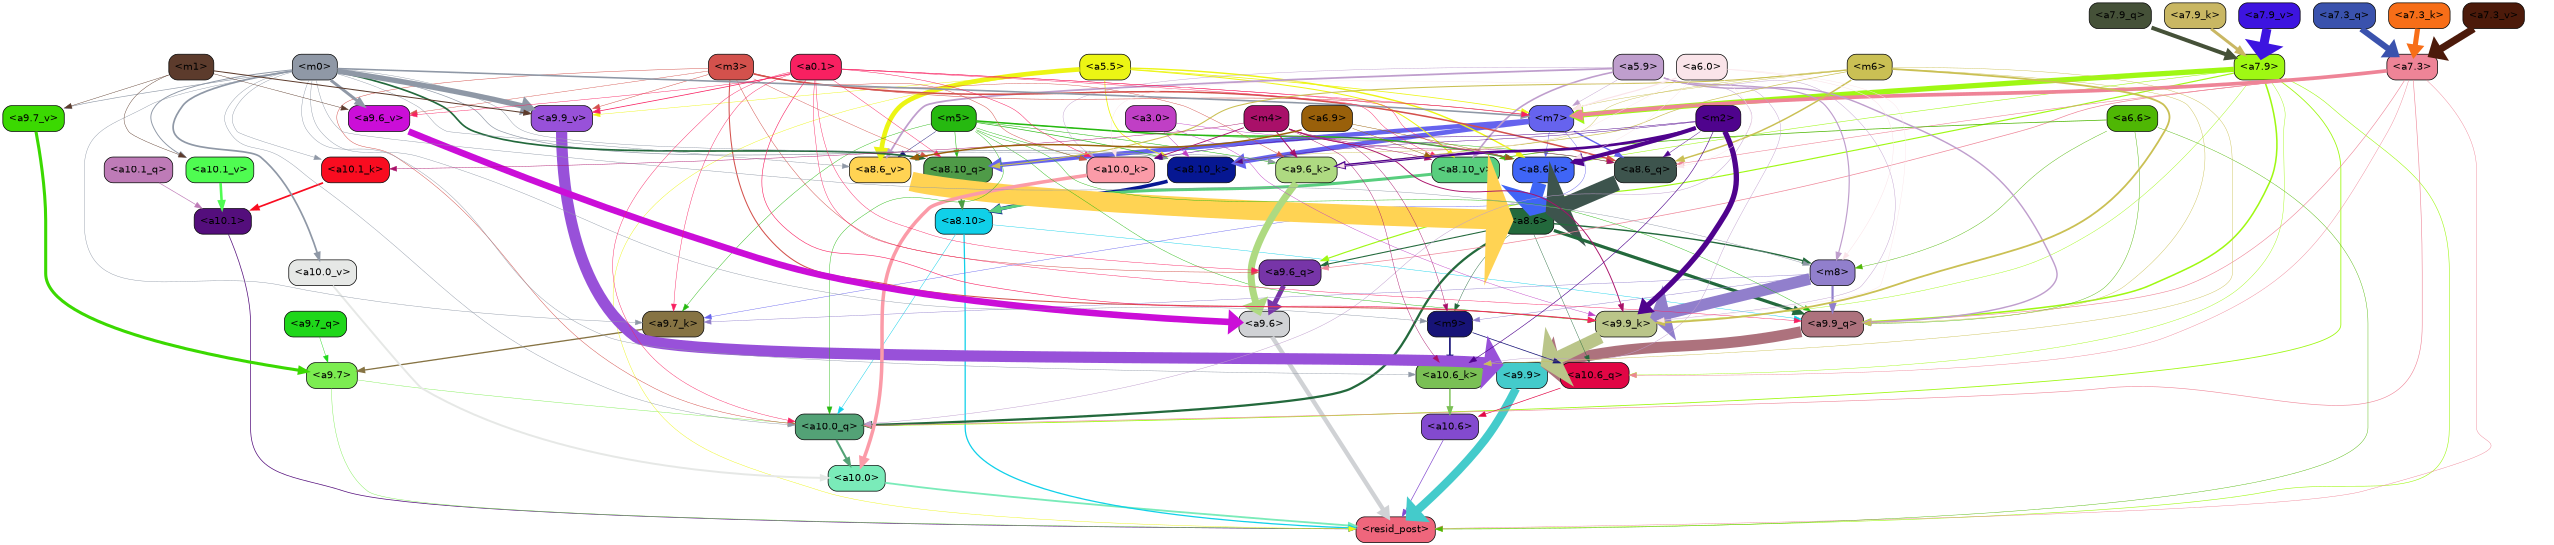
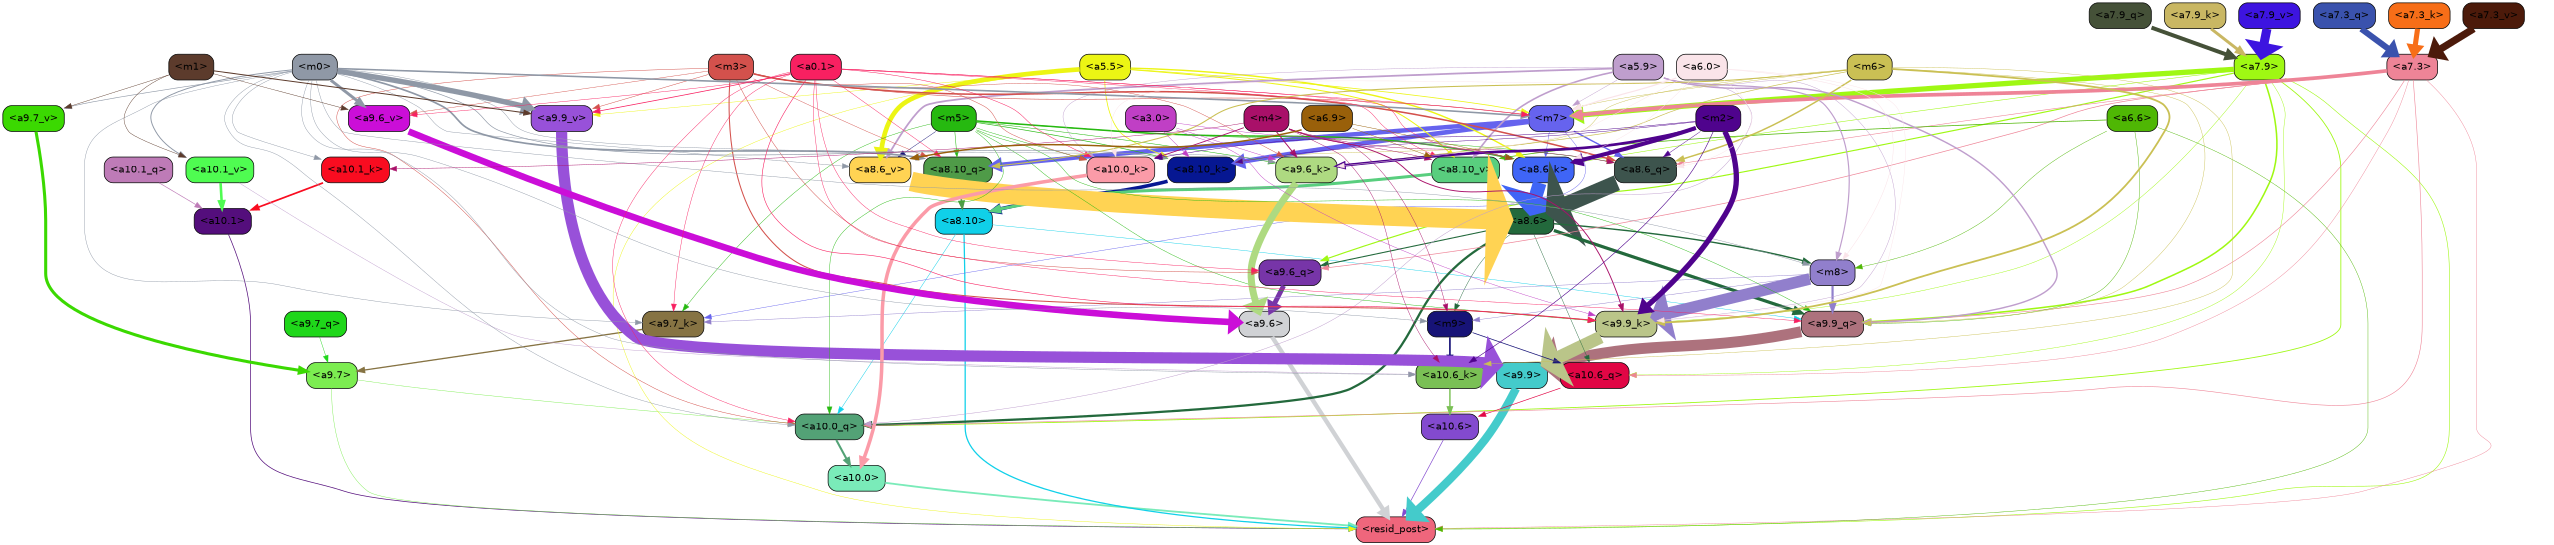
edge "<m0>" -> "<a8.10_q>": color #23693c -> #8f98a6
edge "<a3.0>" -> "<a9.6_k>": added
edge "<a5.9>" -> "<a10.6_k>": now "<a10.1_v>" -> "<a10.6_k>"
node "<a10.0_v>": removed
